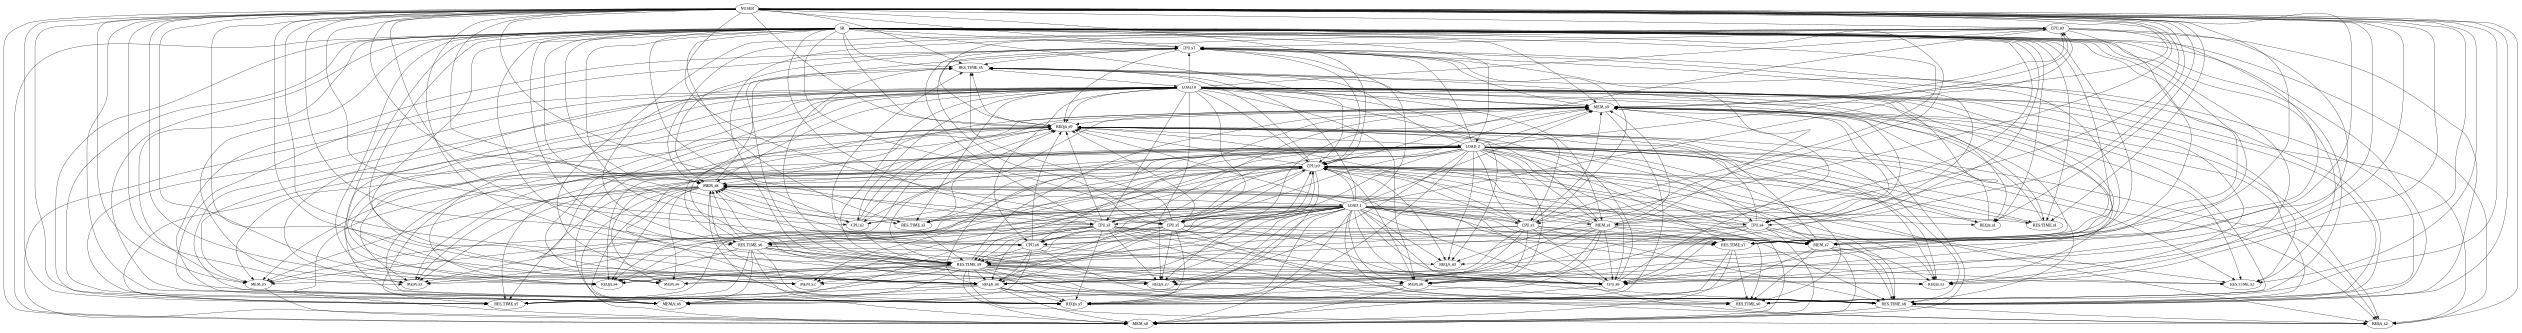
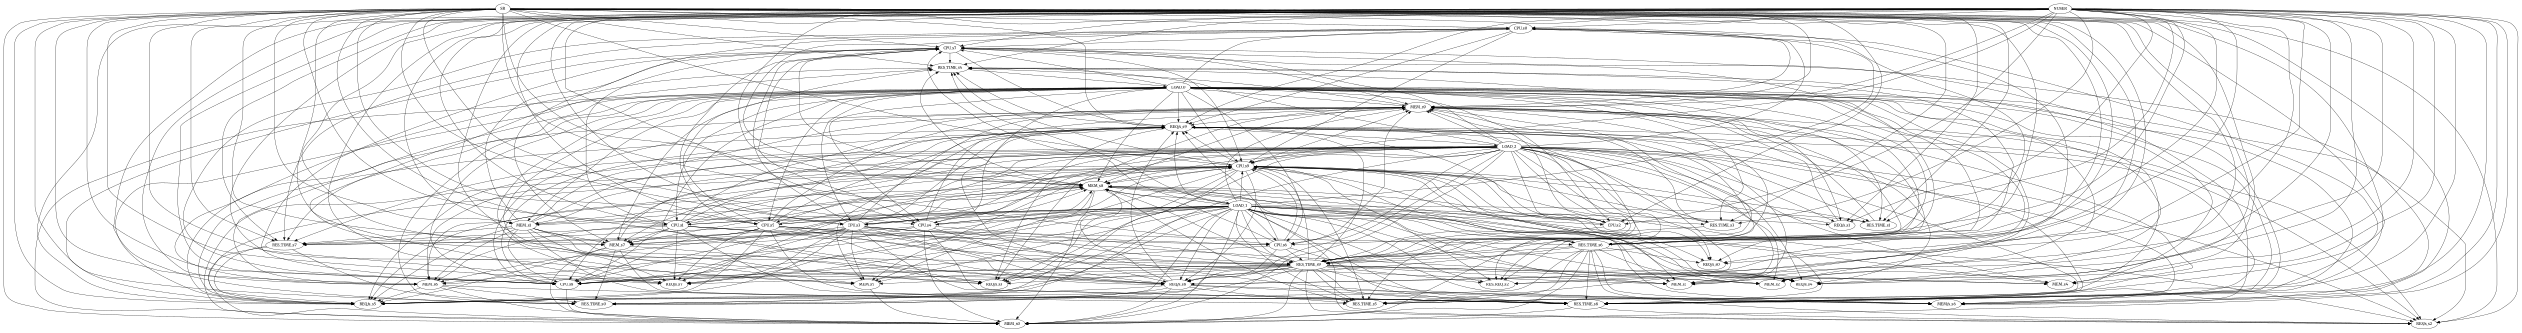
edge "SR" -> "LOAD_2": now "SR" -> "CPU_s0"
edge "LOAD_0" -> "RES_TIME_s9": removed
node "RES_TIME_s2": label "RES_TIME_s2" -> "RES_REQ_s2"
edge "CPU_s6" -> "MEM/s_s6": now "REQ/s_s9" -> "MEM/s_s6"
